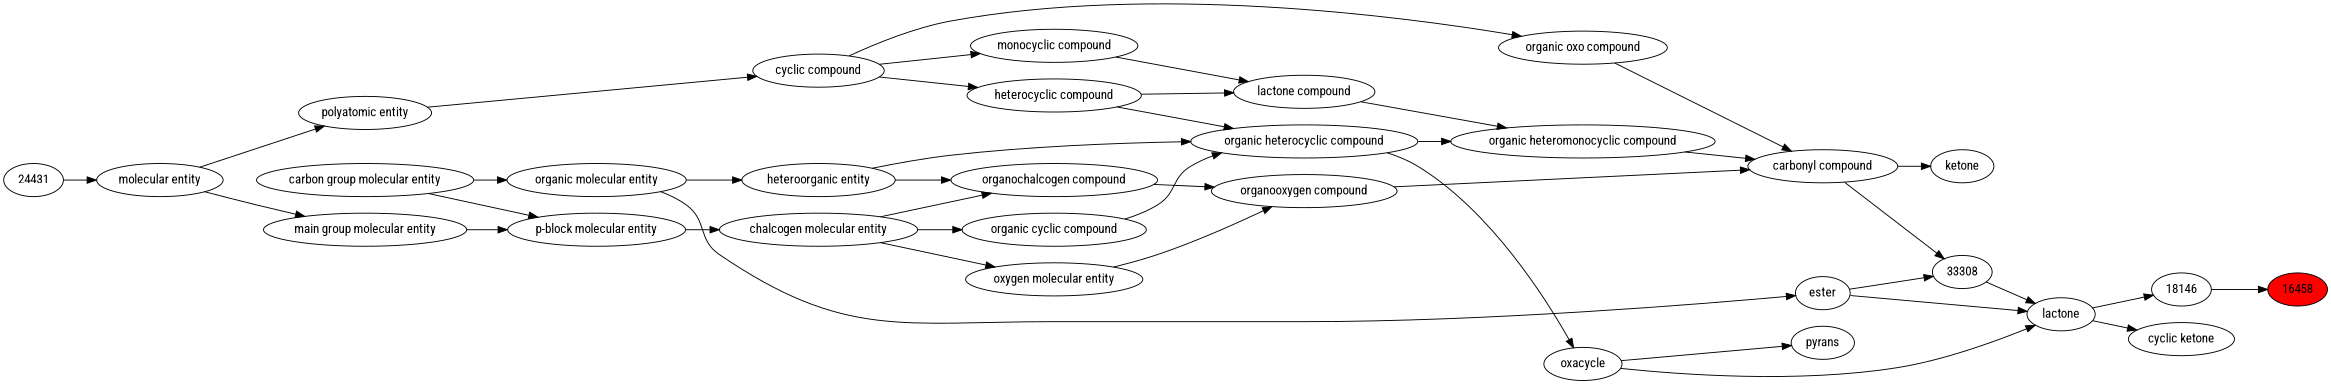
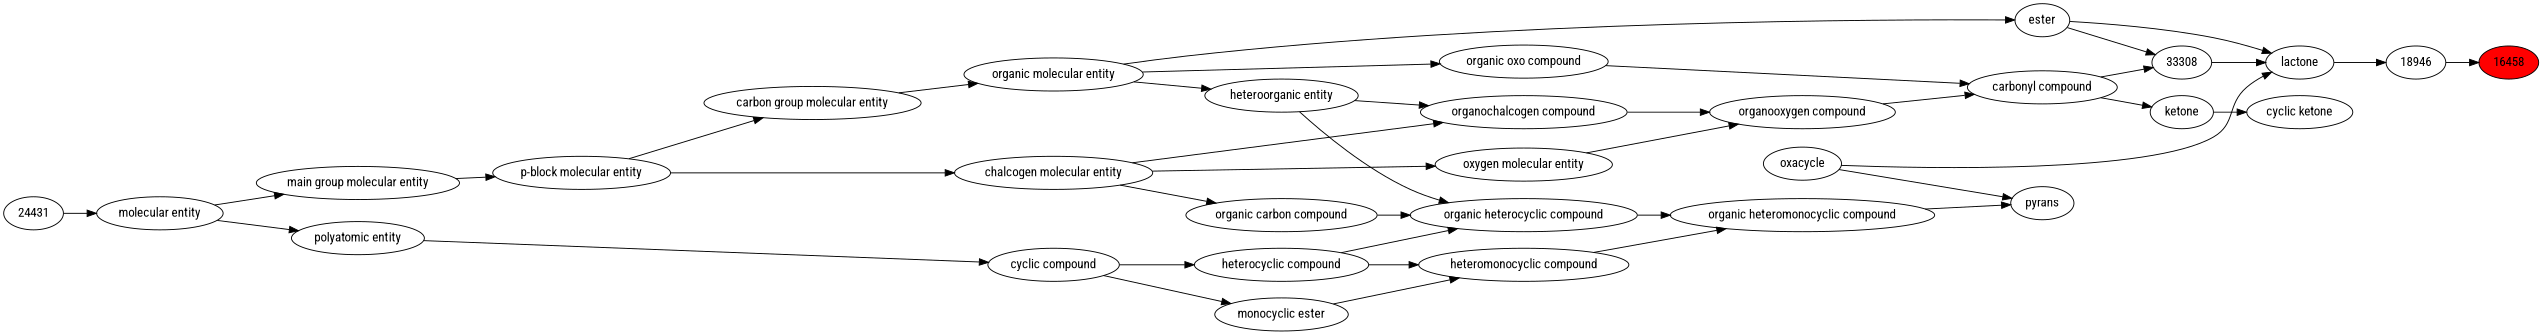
edge "cyclic compound" -> "organic oxo compound": now "organic molecular entity" -> "organic oxo compound"
node "monocyclic compound": label "monocyclic compound" -> "monocyclic ester"
node "lactone compound": label "lactone compound" -> "heteromonocyclic compound"
edge "organic heteromonocyclic compound" -> "carbonyl compound": now "organic heteromonocyclic compound" -> "pyrans"
edge "carbon group molecular entity" -> "p-block molecular entity": reversed
node "organic cyclic compound": label "organic cyclic compound" -> "organic carbon compound"
edge "organic heterocyclic compound" -> "oxacycle": removed
node "18146": label "18146" -> "18946"
edge "lactone" -> "cyclic ketone": now "ketone" -> "cyclic ketone"
